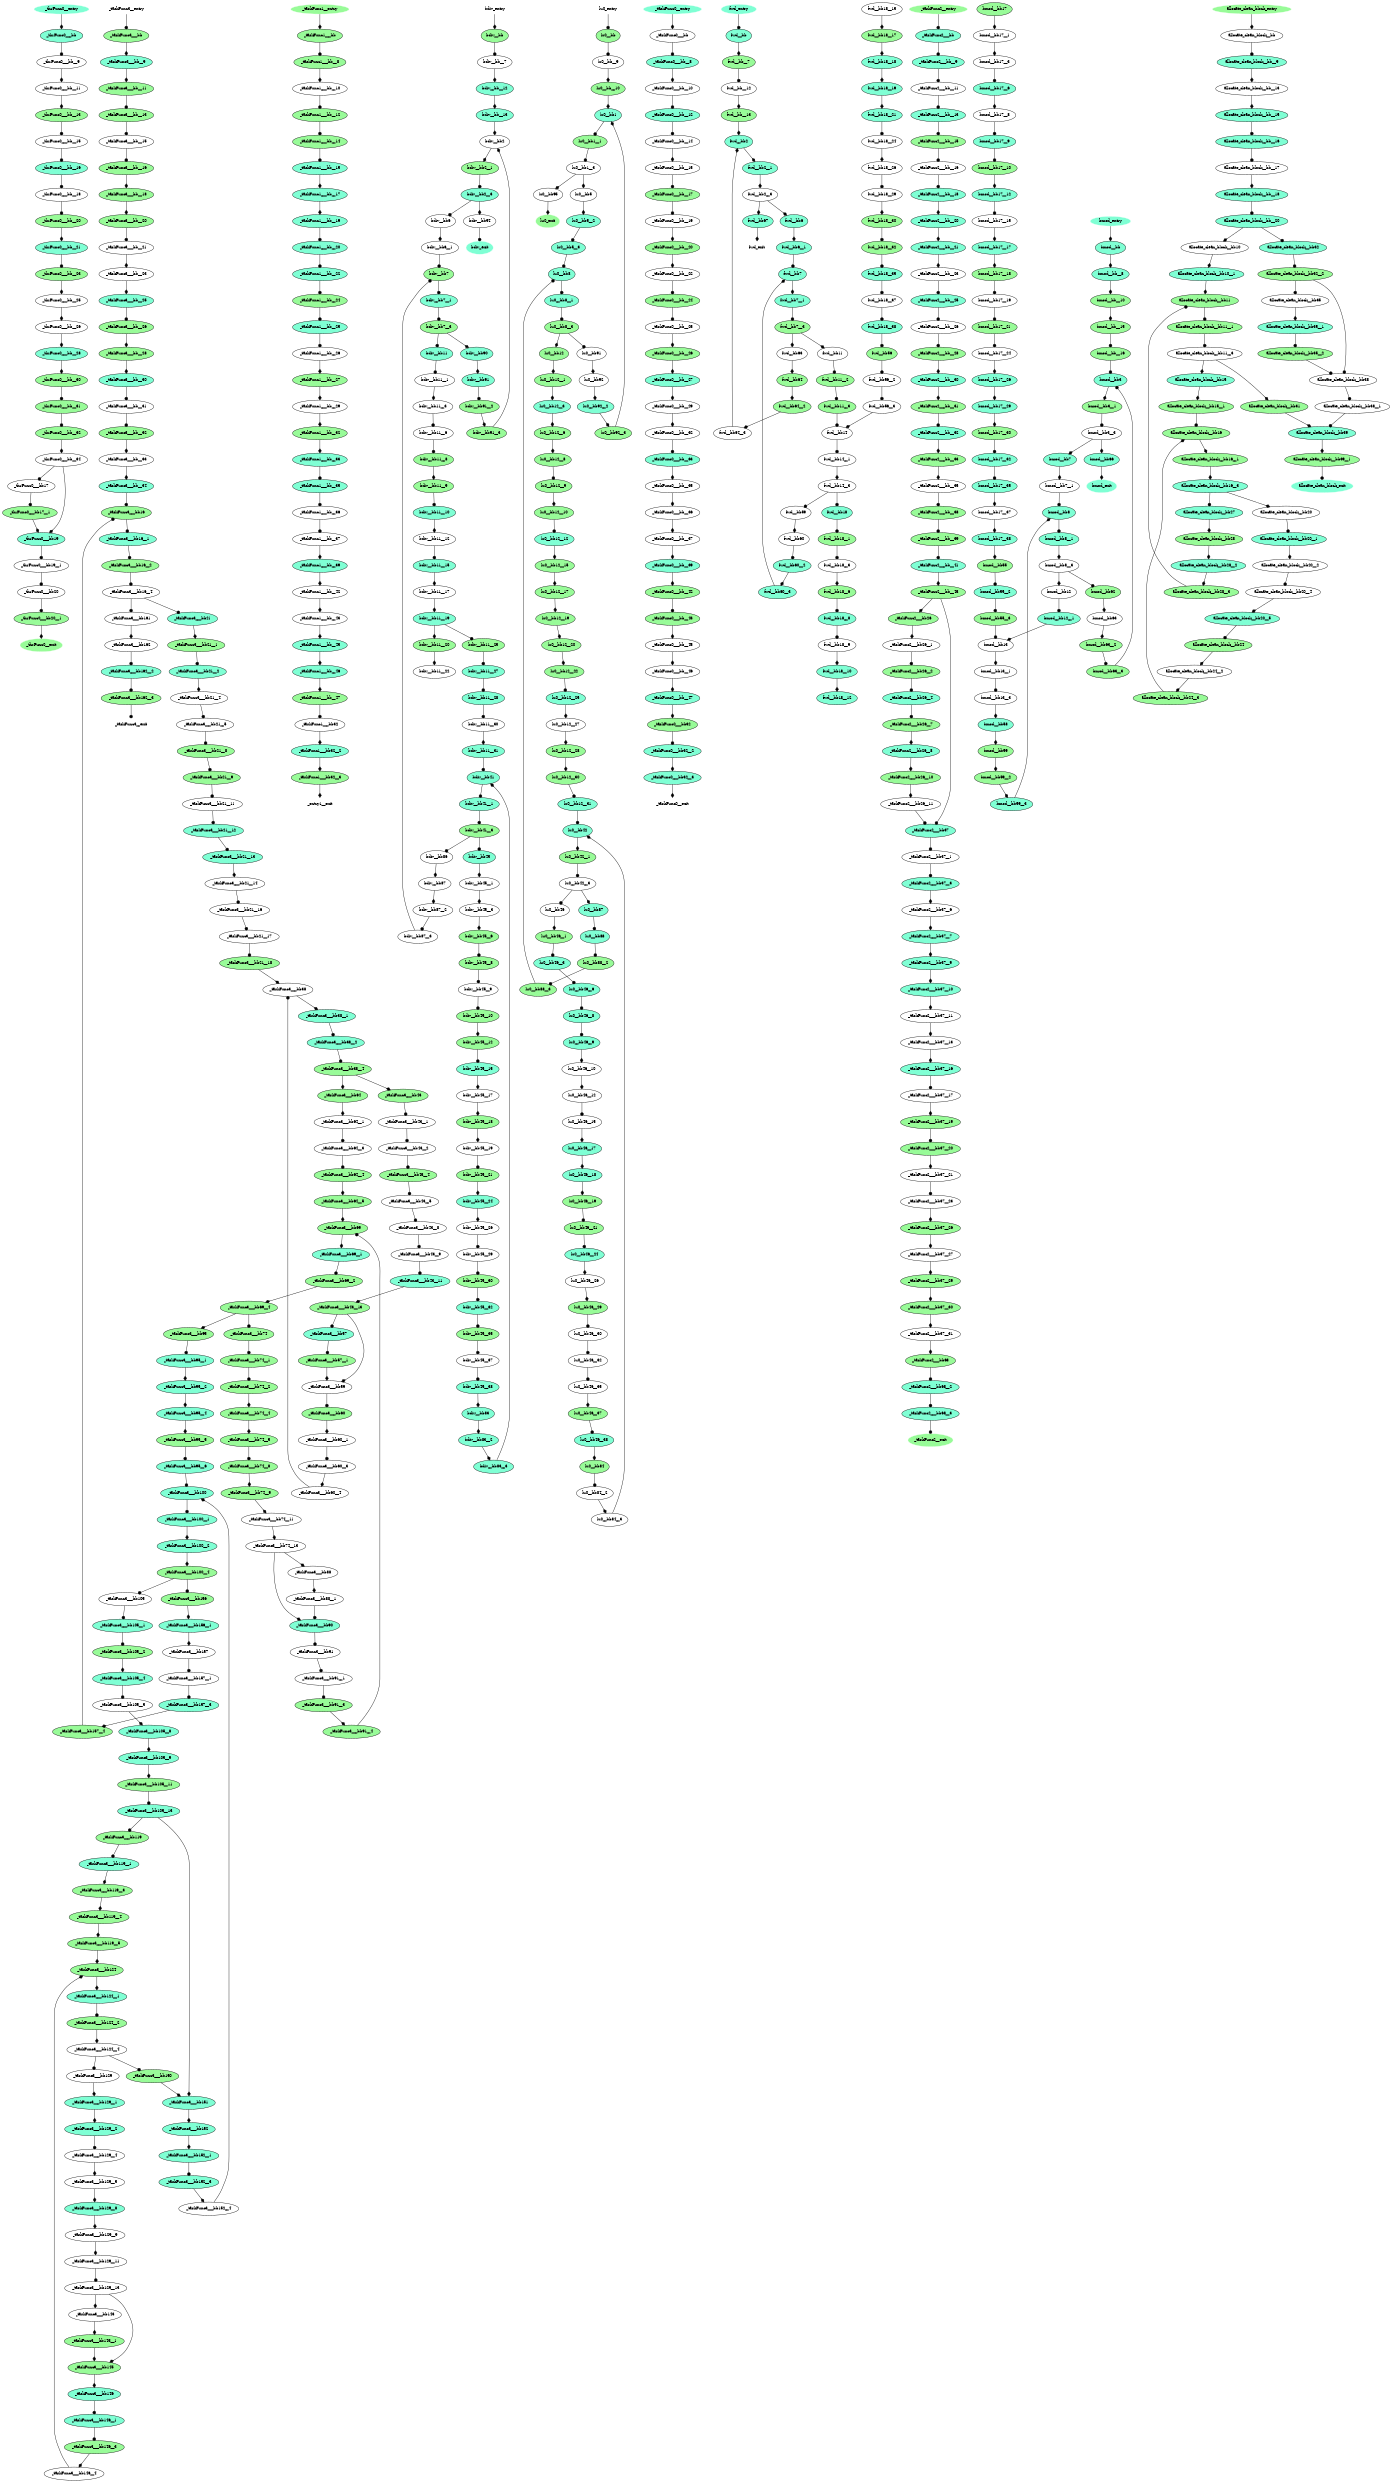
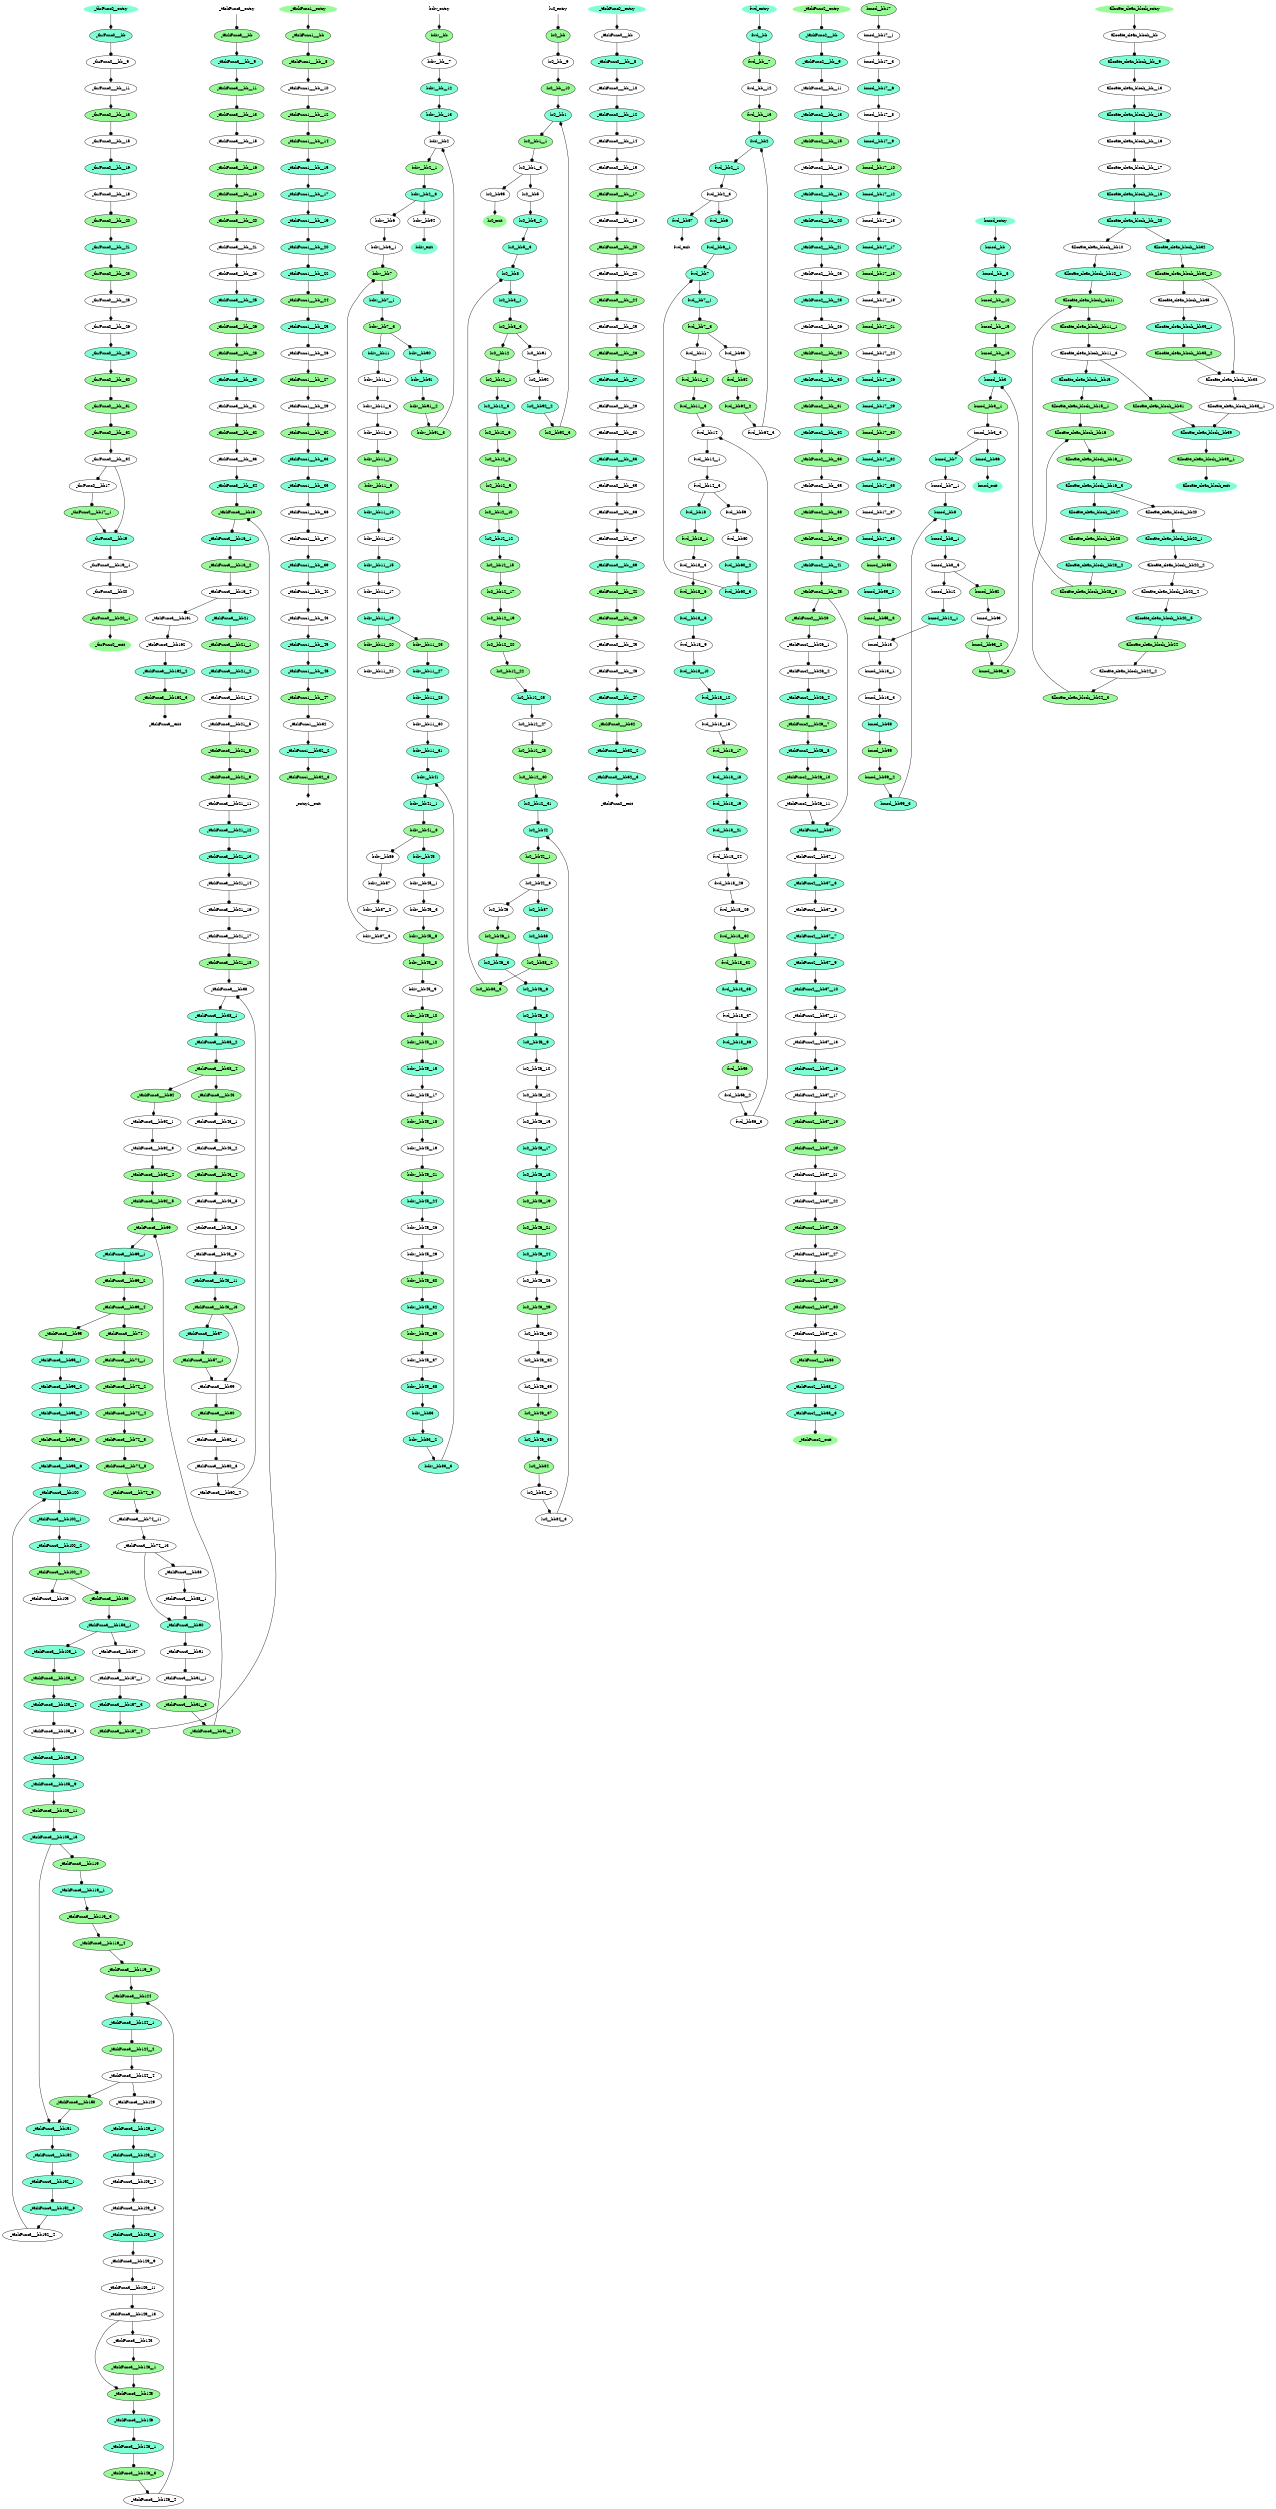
node "allocate_clean_block__bb__16": fillcolor aquamarine -> white
edge "lu0__bb5__2" -> "lu0__bb5__3": arrowhead dot -> diamond
edge "_thrFunc0___bb__34" -> "_thrFunc0___bb19": arrowhead diamond -> dot
node "_taskFunc2___bb26__2": fillcolor palegreen -> white
edge "fwd__bb18__12" -> "fwd__bb18__15": added
node "_taskFunc2___bb37__23": label "_taskFunc2___bb37__23" -> "_taskFunc2___bb37__22"
edge "_taskFunc3___bb105" -> "_taskFunc3___bb105__1": now "_taskFunc3___bb156__1" -> "_taskFunc3___bb105__1"
